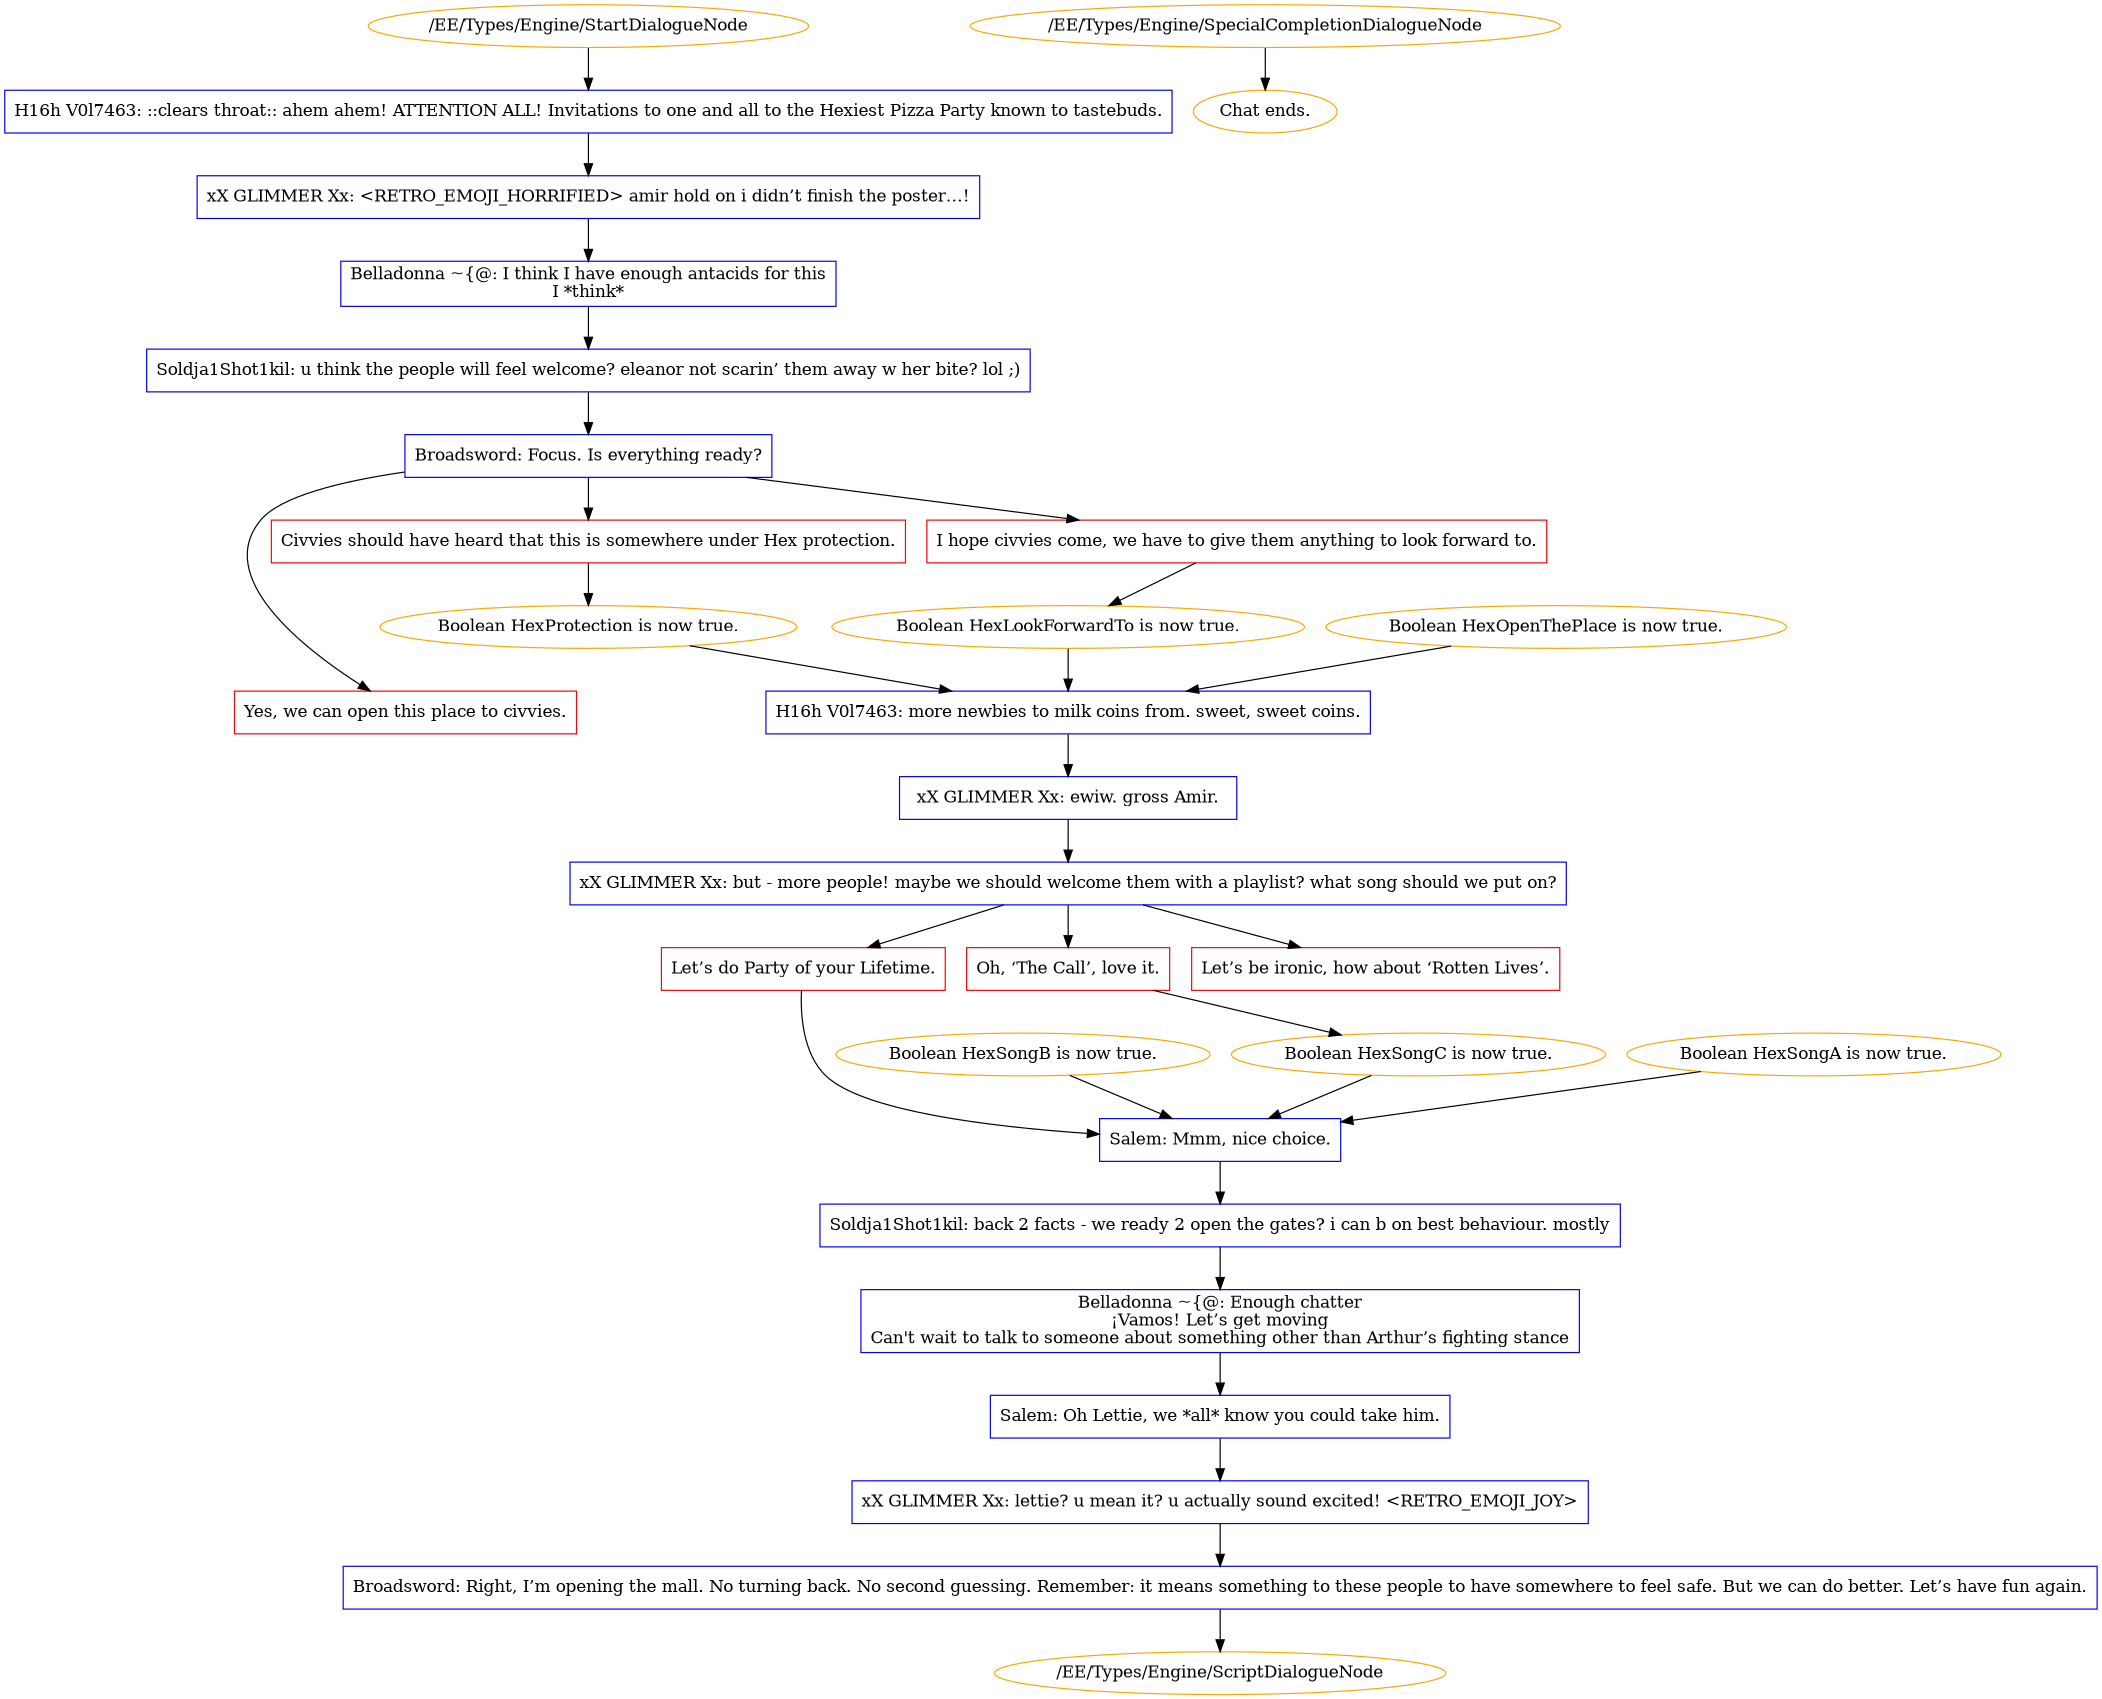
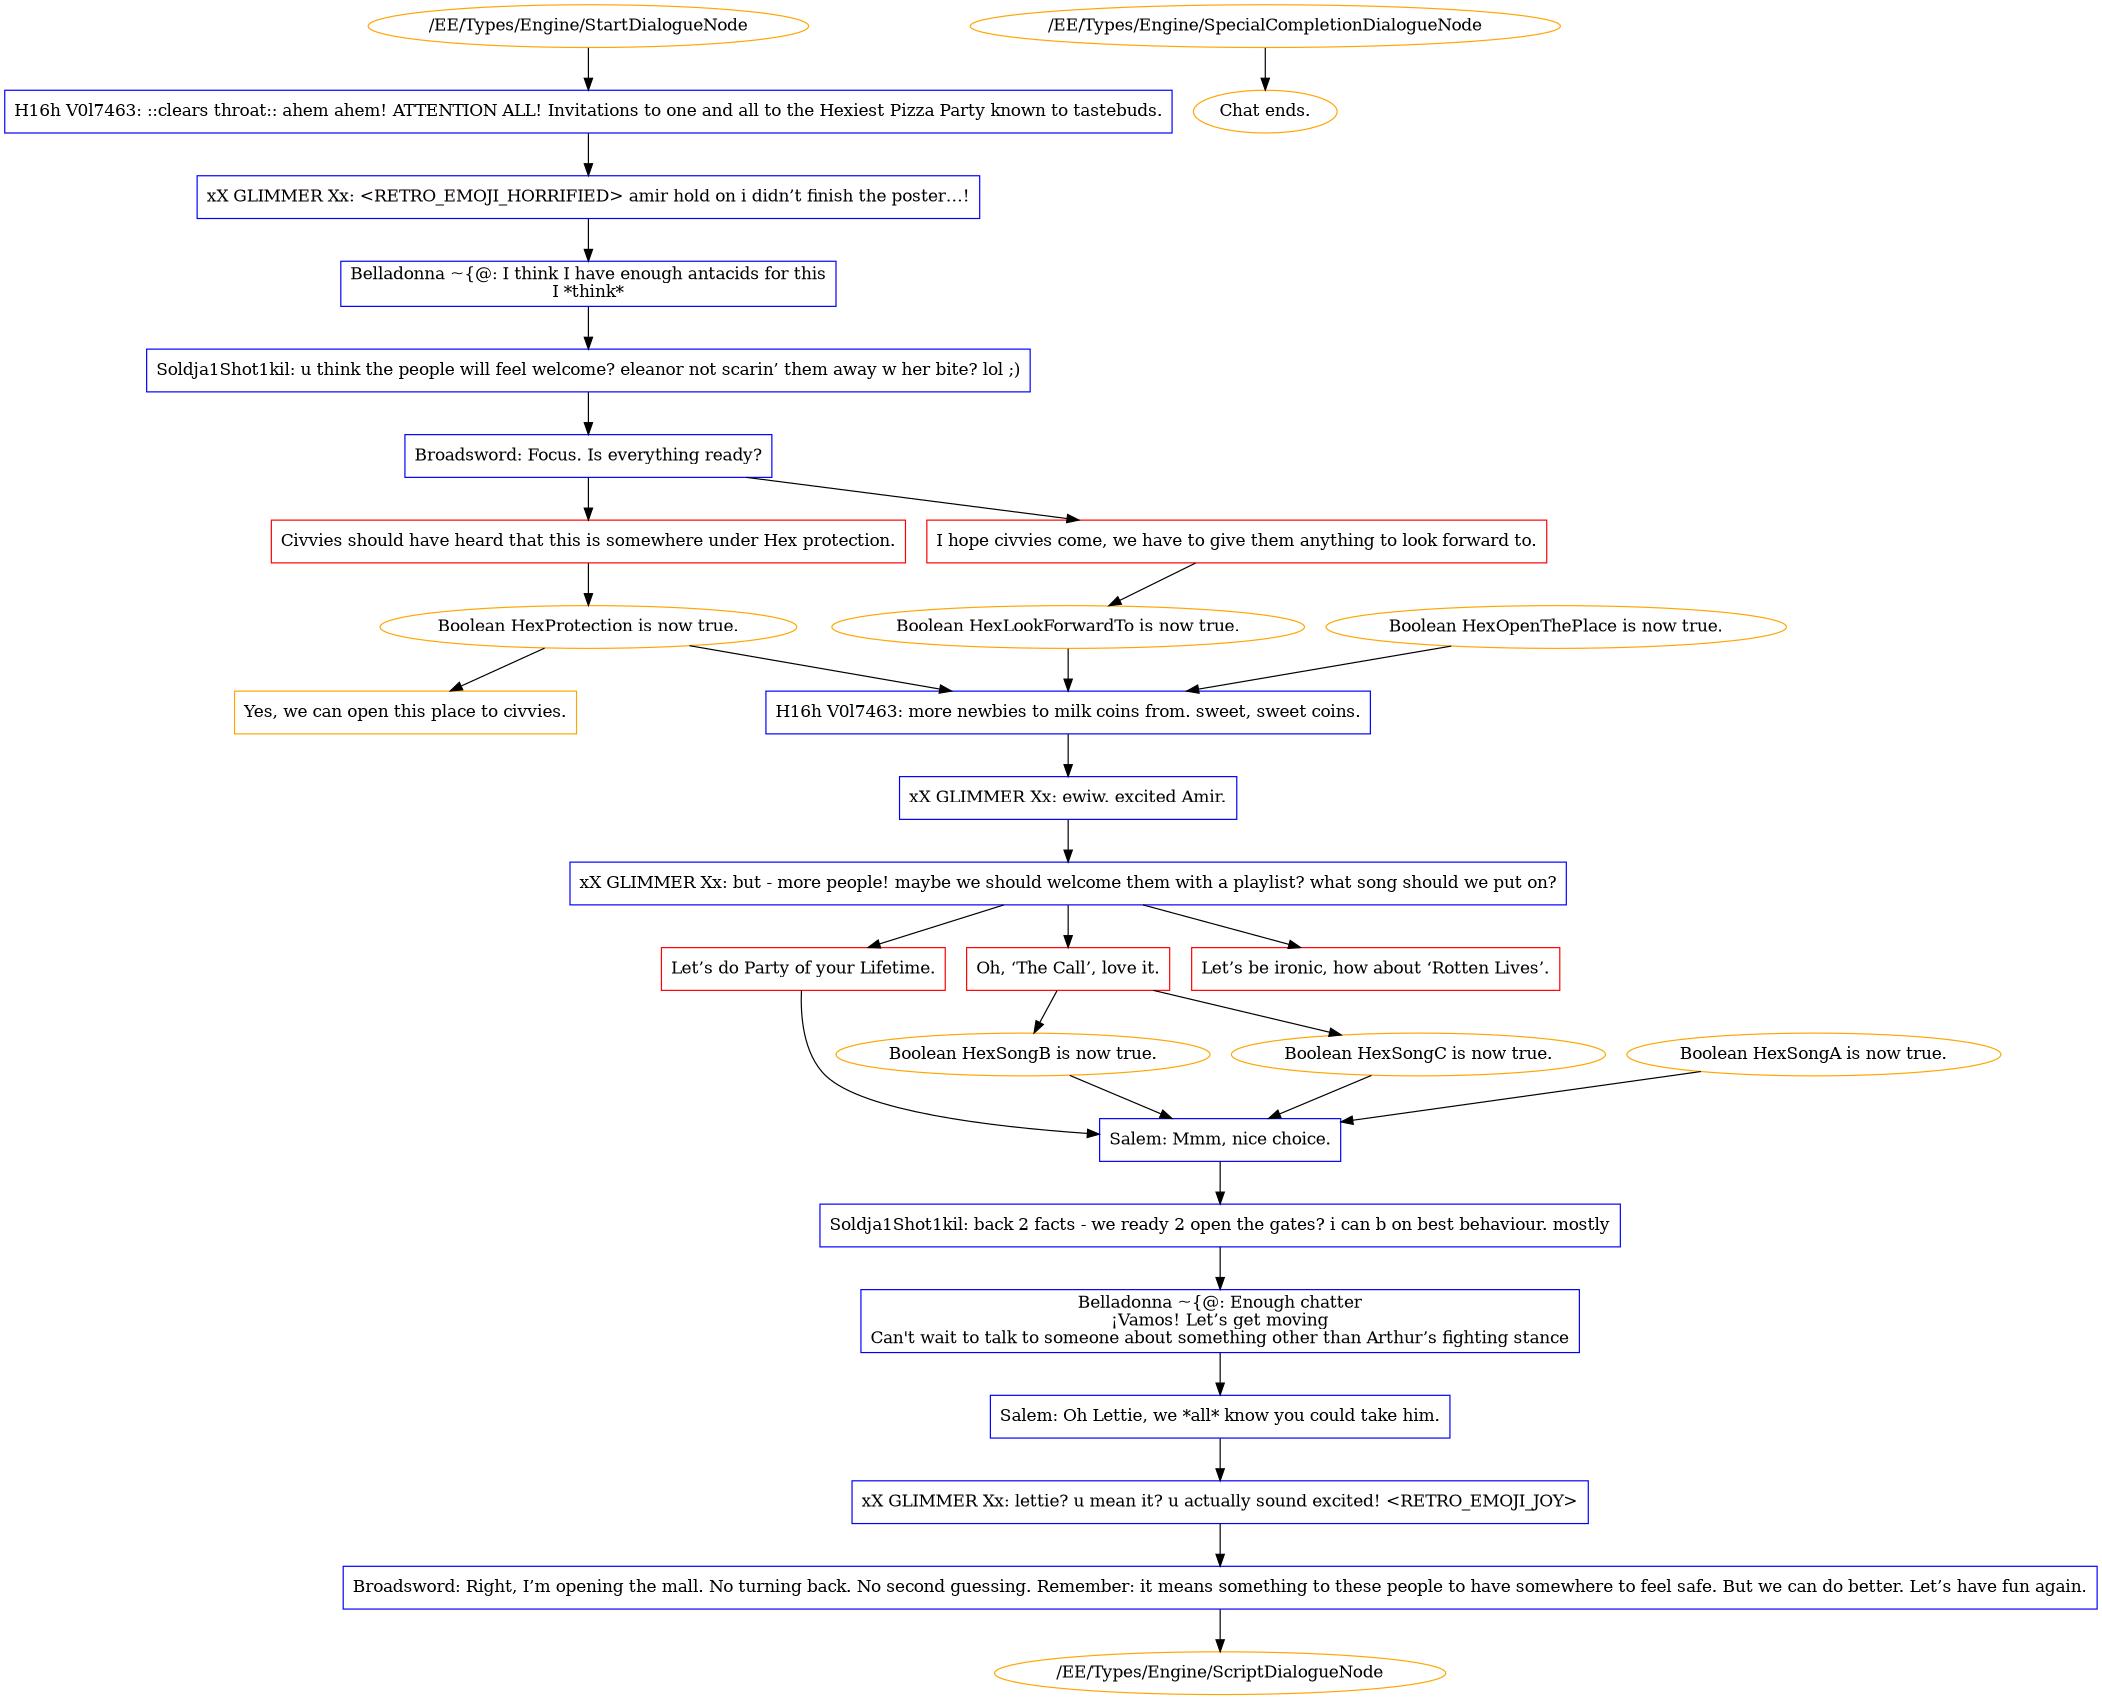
edge "Broadsword: Focus. Is everything ready?" -> "Yes, we can open this place to civvies.": now "Boolean HexProtection is now true." -> "Yes, we can open this place to civvies."
node "Yes, we can open this place to civvies.": color red -> orange
node "xX GLIMMER Xx: ewiw. gross Amir.": label "xX GLIMMER Xx: ewiw. gross Amir." -> "xX GLIMMER Xx: ewiw. excited Amir."
edge "Oh, ‘The Call’, love it." -> "Boolean HexSongB is now true.": added
